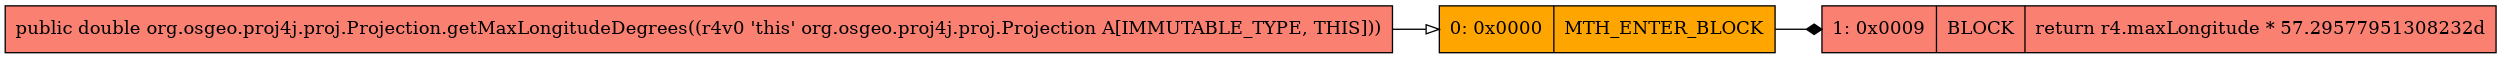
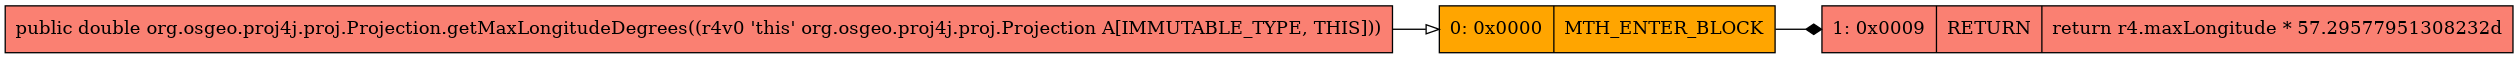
node "1: 0x0009": text "BLOCK" -> "RETURN"
